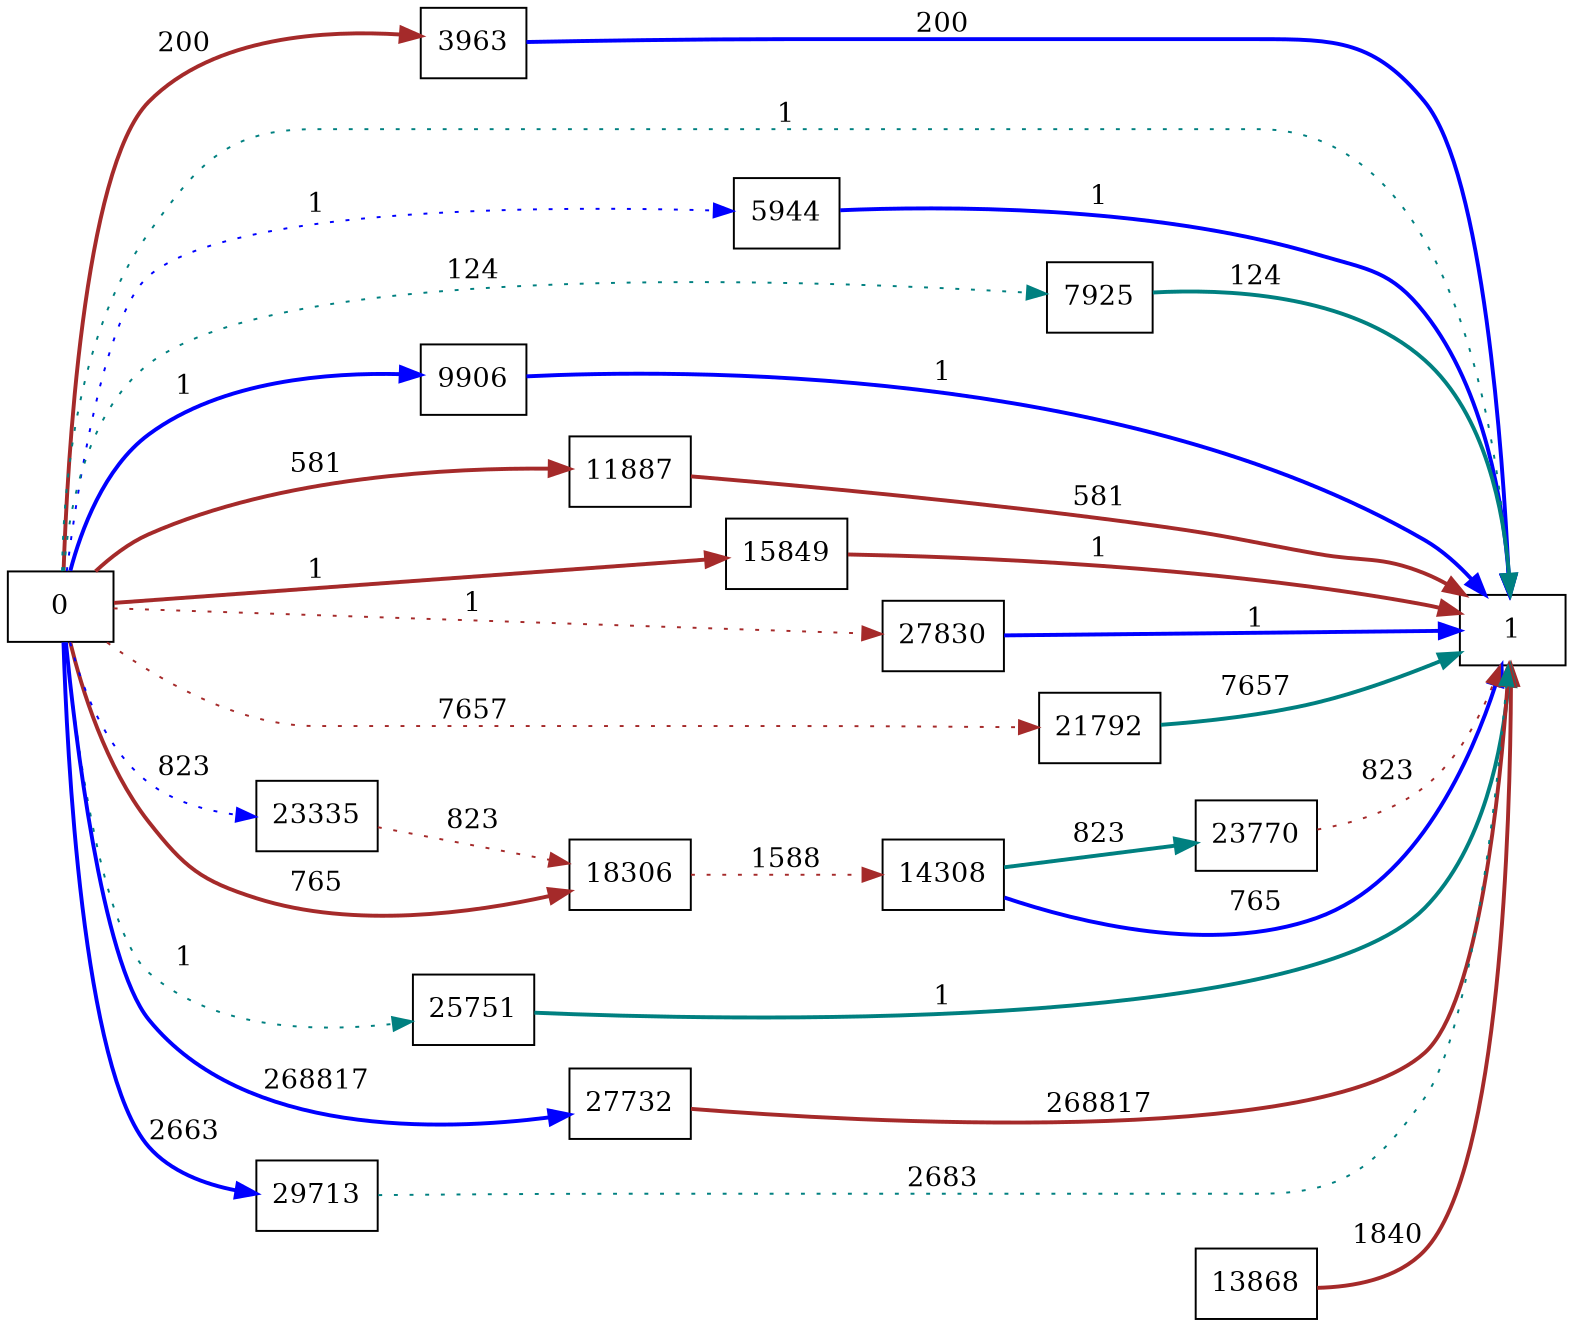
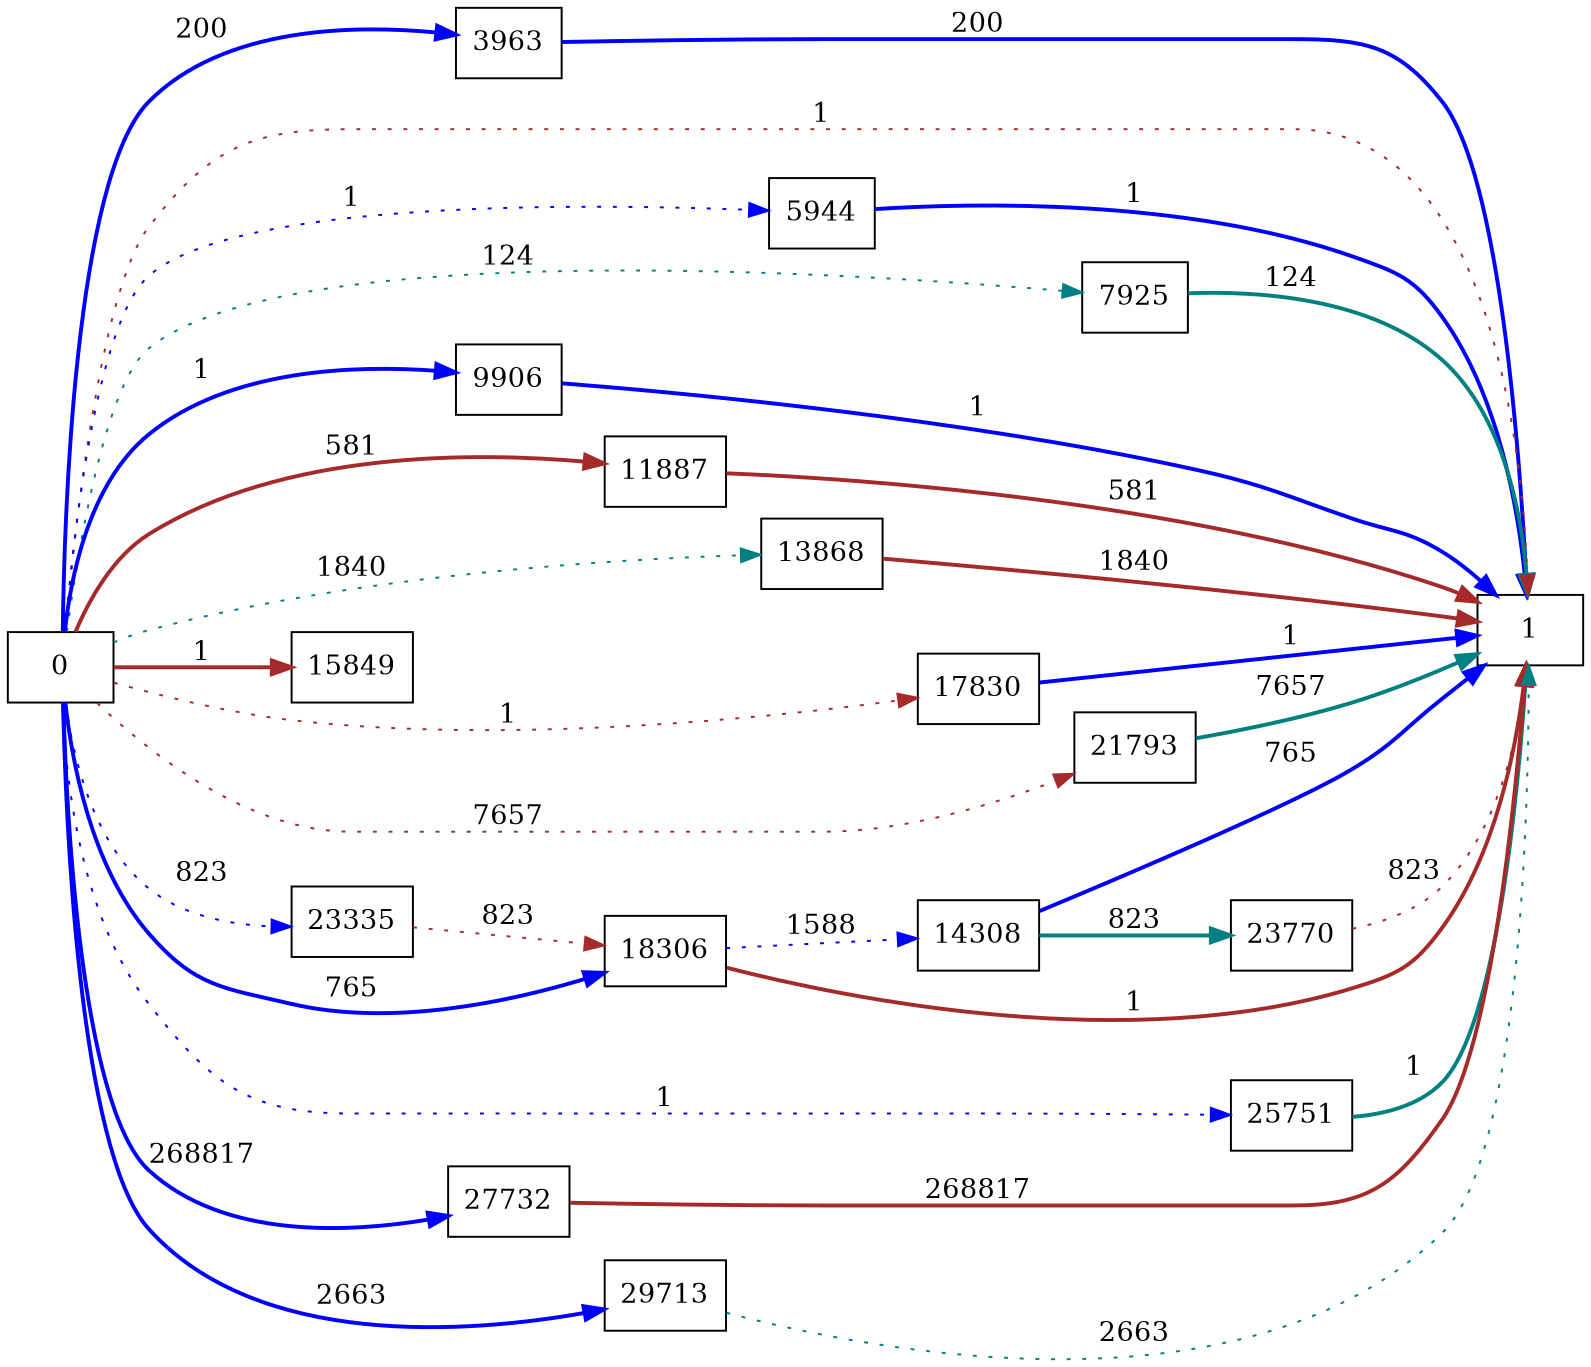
edge "0" -> "1": color teal -> brown
edge "0" -> "3963": color brown -> blue
edge "15849" -> "1": now "18306" -> "1"
edge "0" -> "13868": added, label "1840"
node "27830": label "27830" -> "17830"
node "21792": label "21792" -> "21793"
edge "18306" -> "14308": color brown -> blue
edge "0" -> "18306": color brown -> blue
edge "0" -> "25751": color teal -> blue
edge "29713" -> "1": label "2683" -> "2663"
